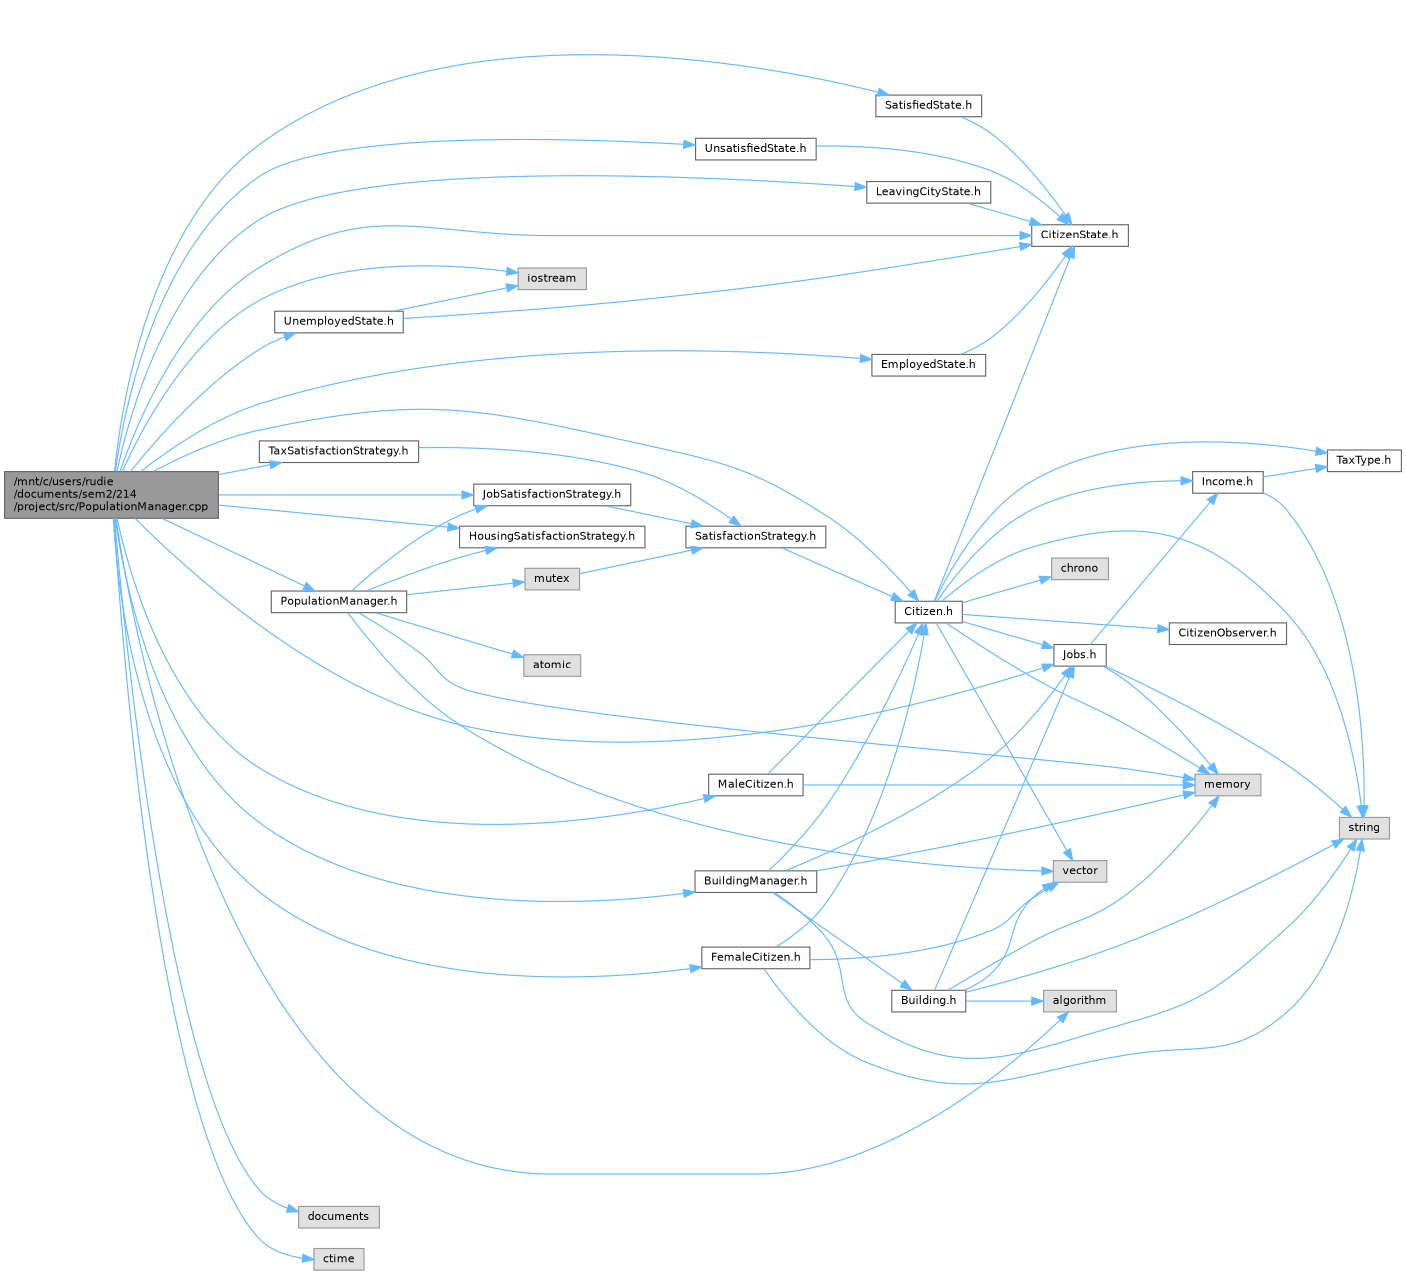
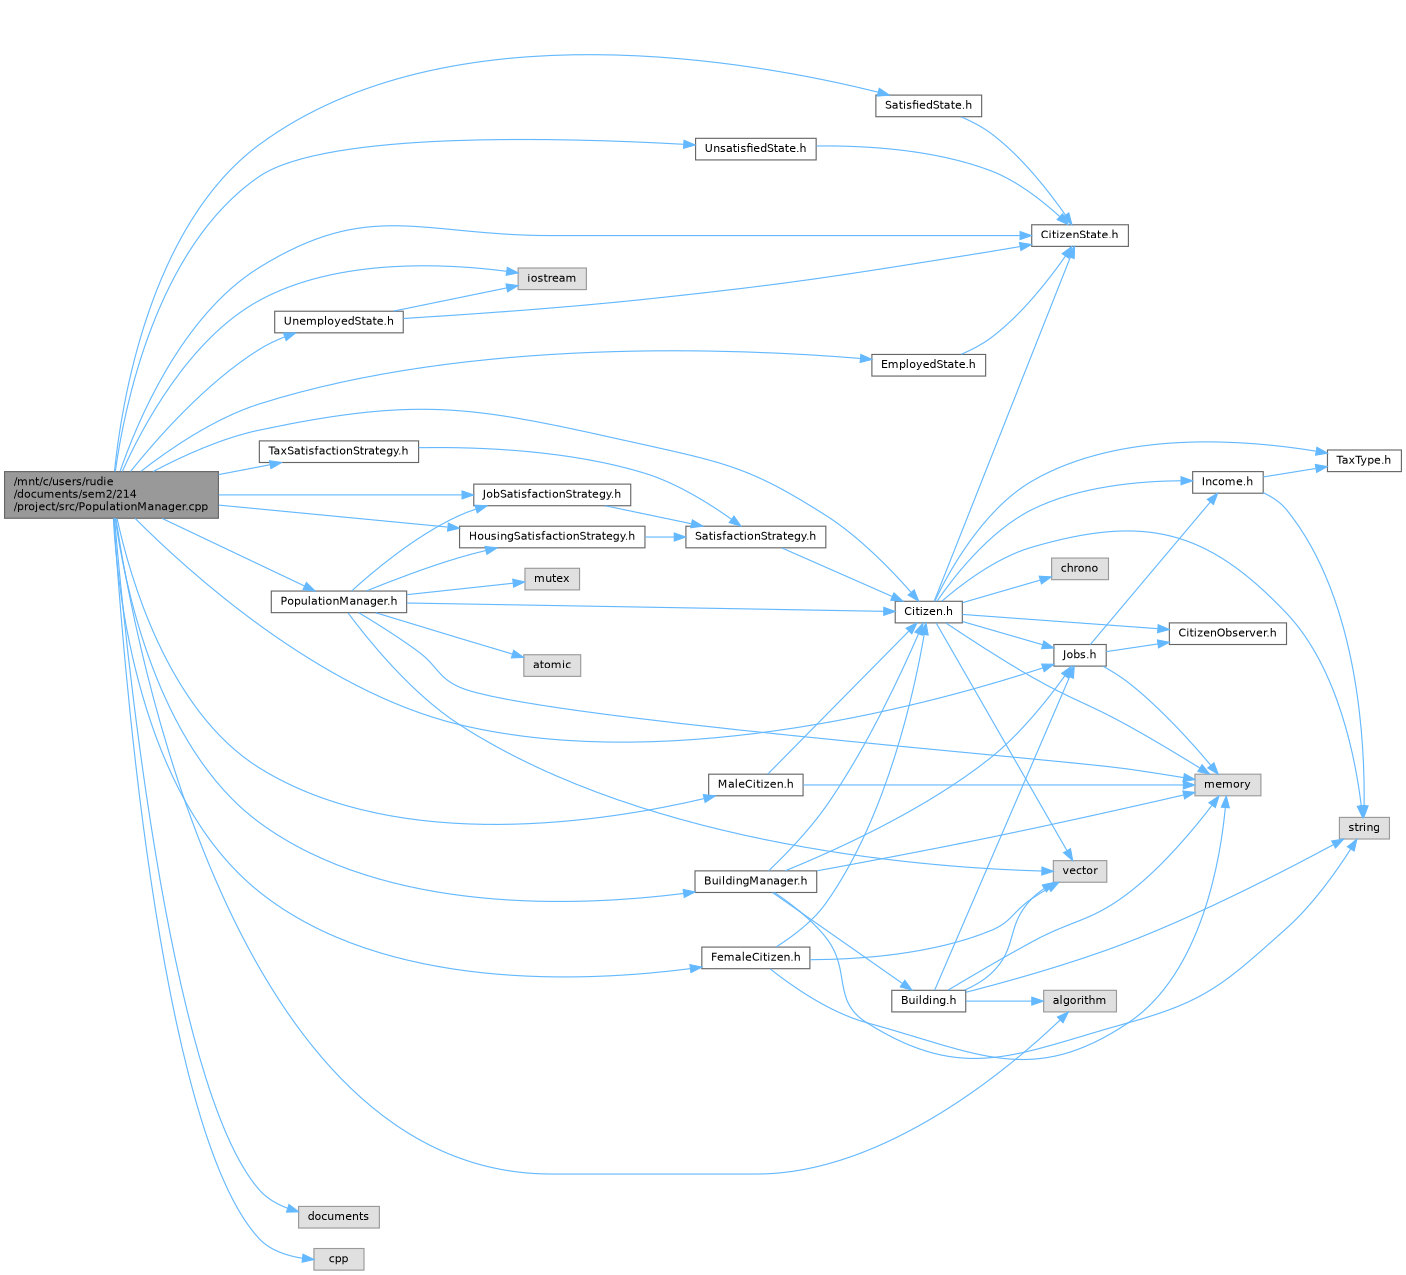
node "LeavingCityState.h": removed
edge "mutex" -> "SatisfactionStrategy.h": now "HousingSatisfactionStrategy.h" -> "SatisfactionStrategy.h"
edge "PopulationManager.h" -> "Citizen.h": added
edge "Jobs.h" -> "string": now "Jobs.h" -> "CitizenObserver.h"
edge "FemaleCitizen.h" -> "string": now "FemaleCitizen.h" -> "memory"
node "ctime": label "ctime" -> "cpp"
